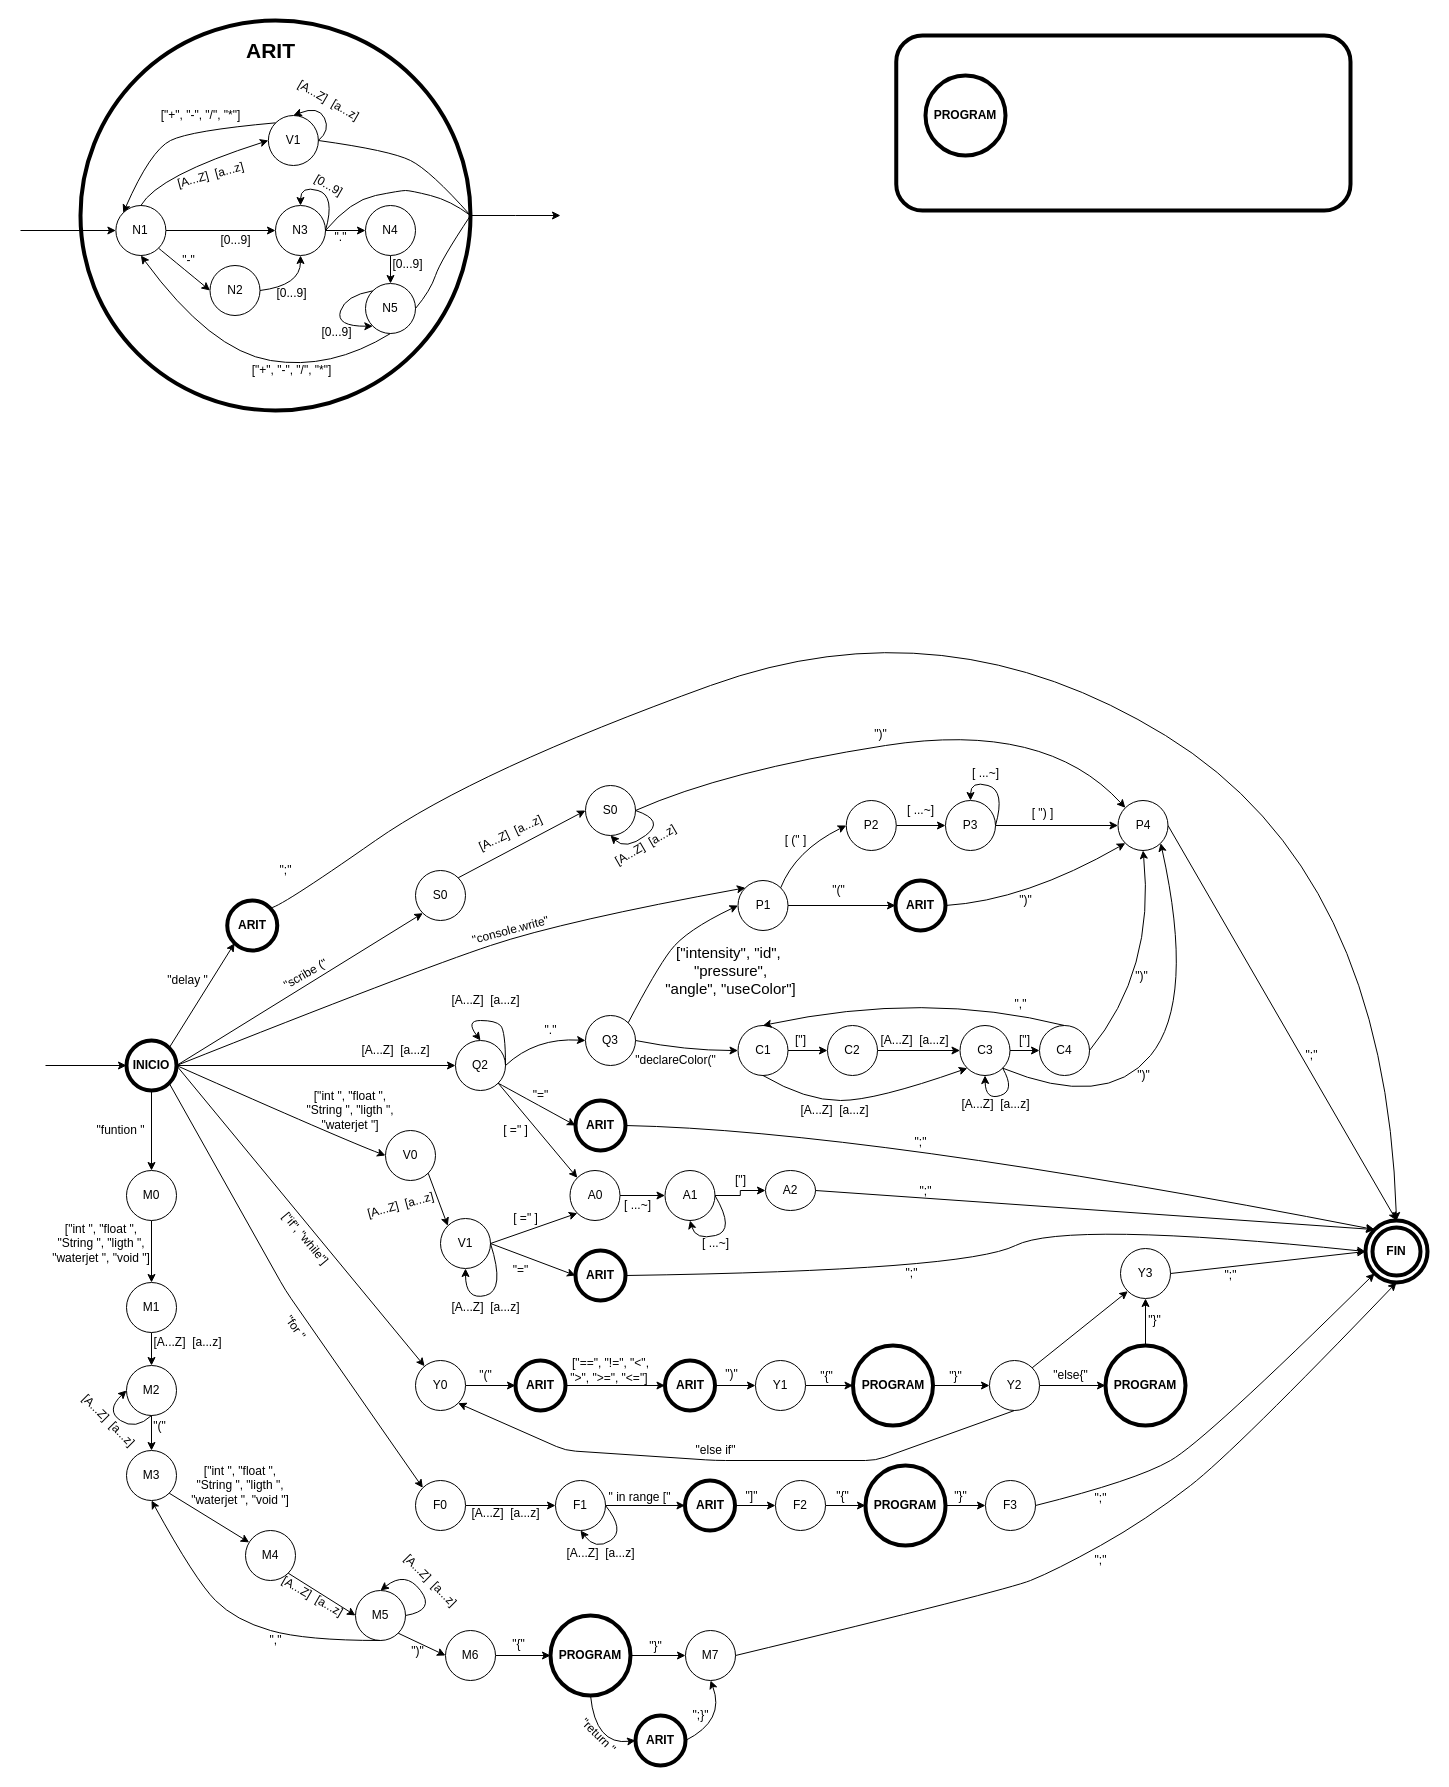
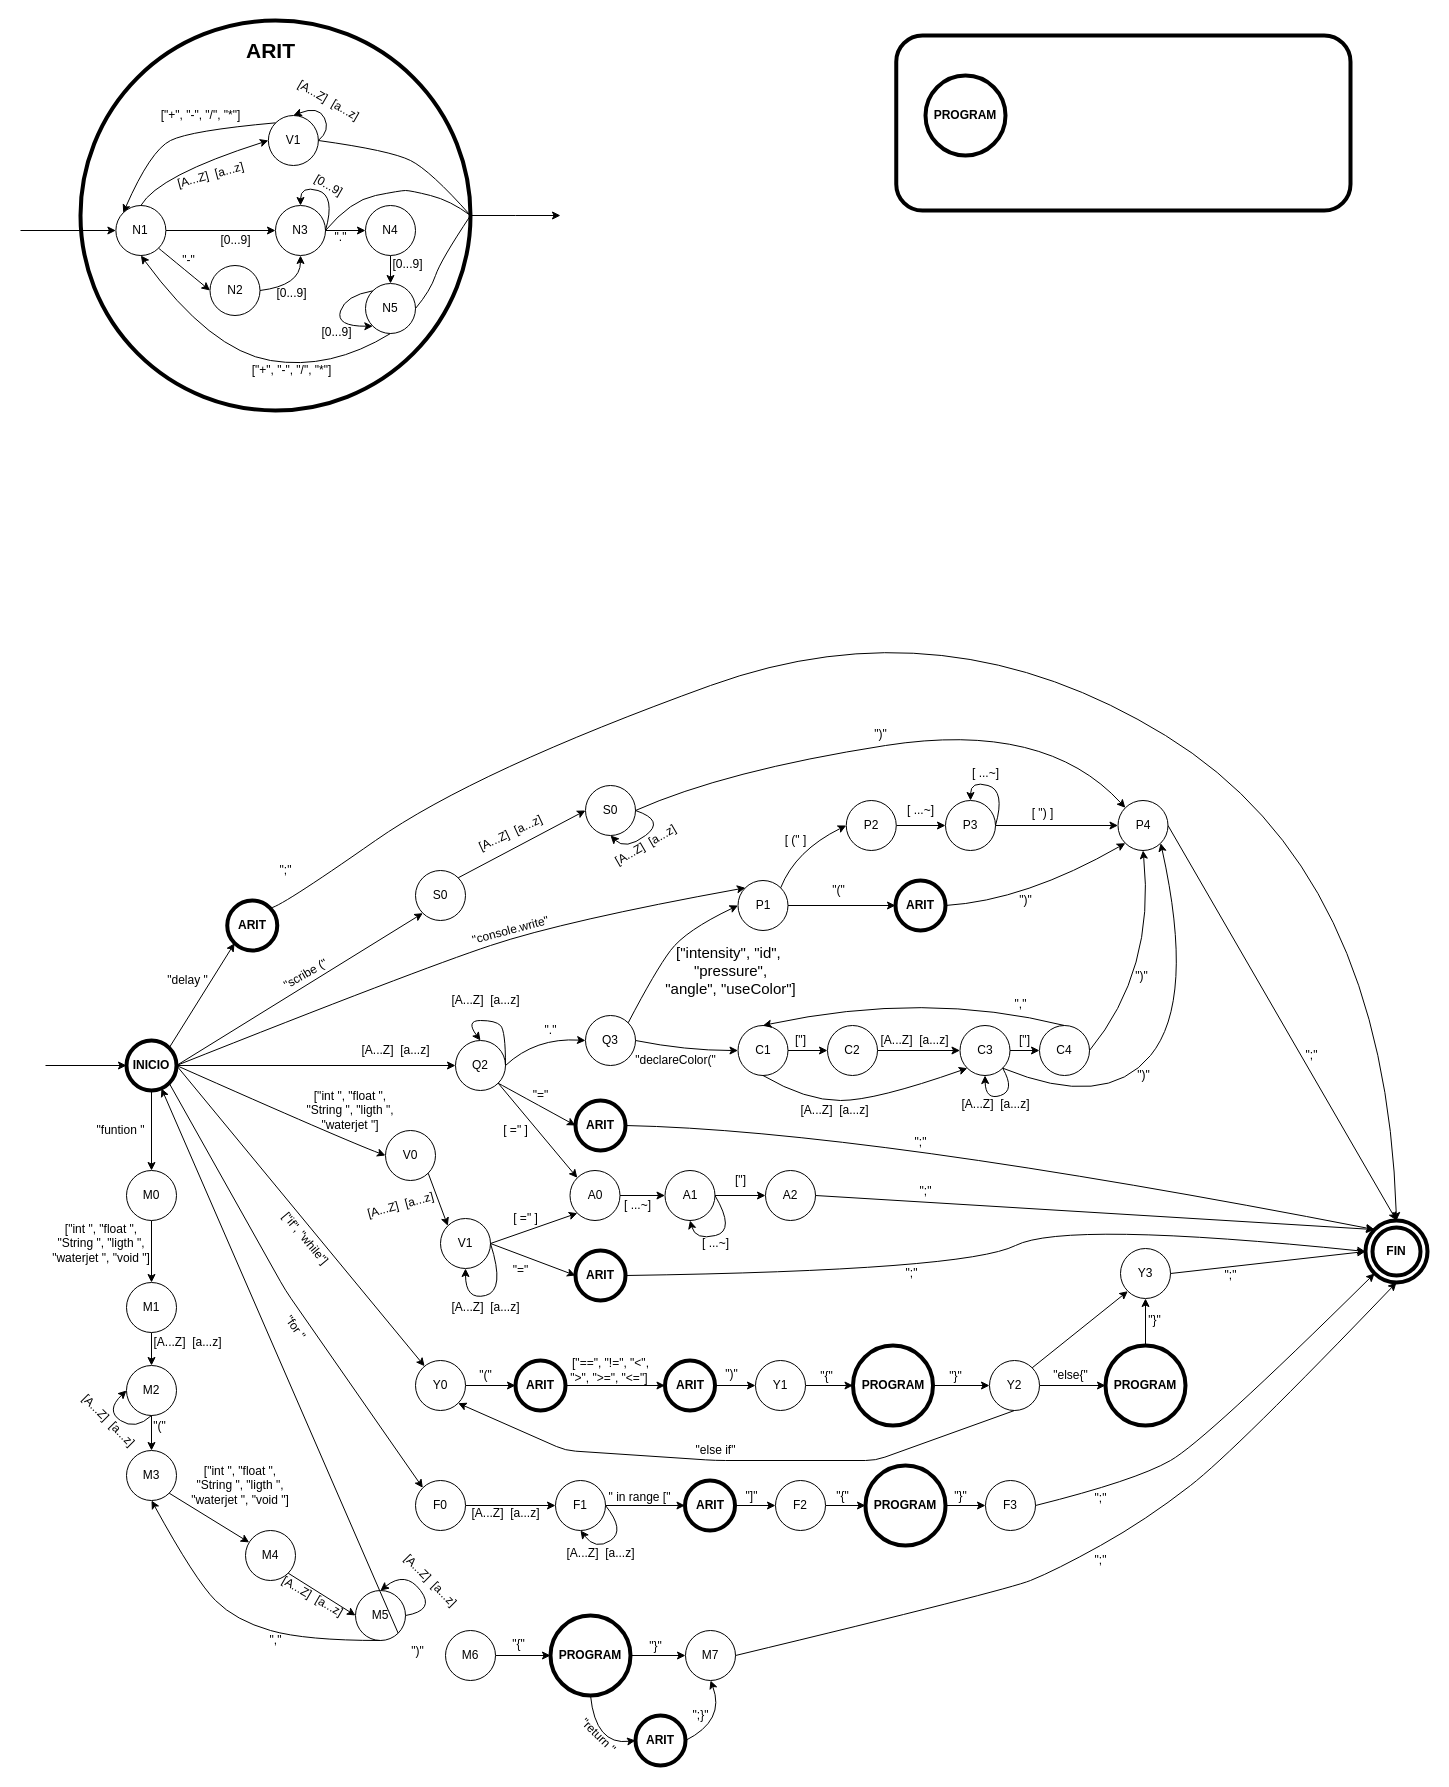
node "A2": size 50x40 -> 50x50
edge "M5" -> "M6": now "M5" -> "INICIO"
